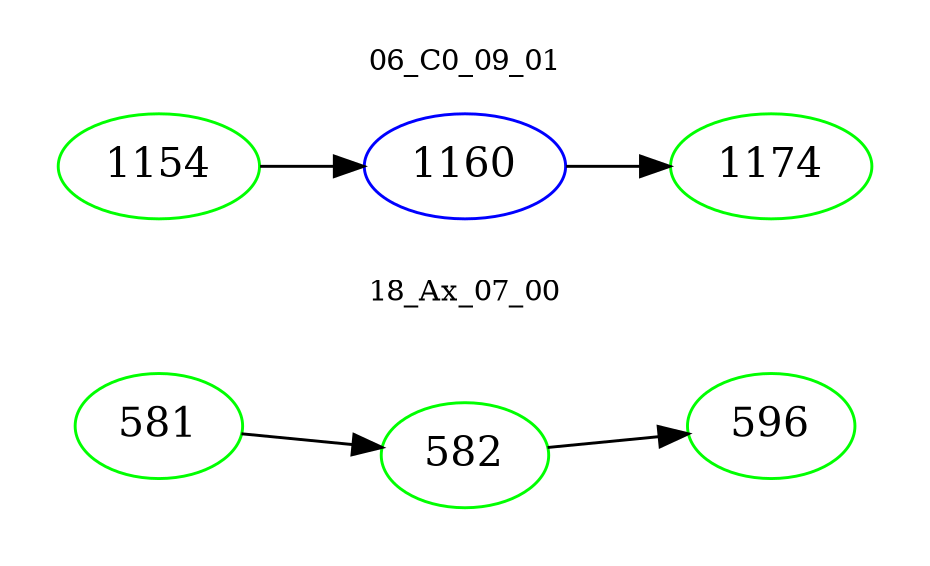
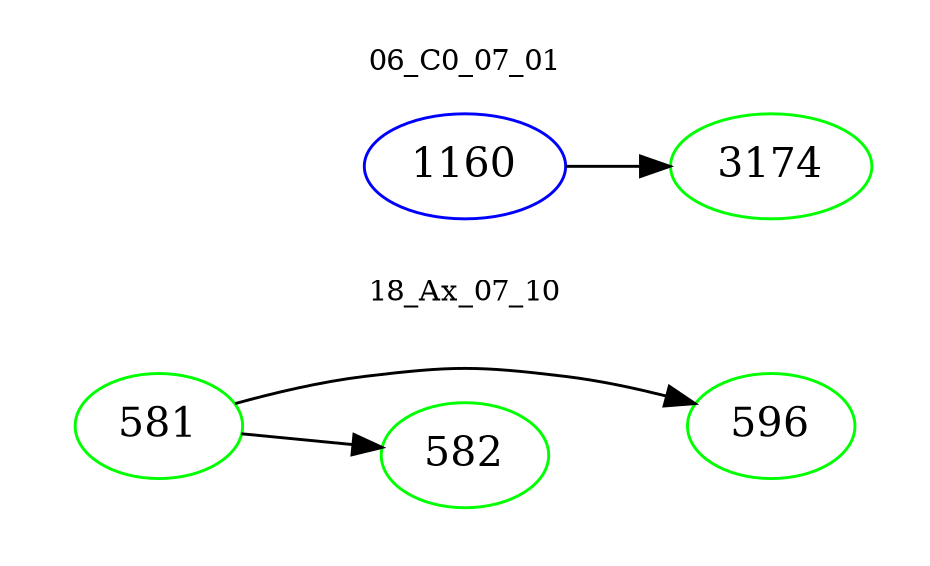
cluster "06_C0_09_01": label "06_C0_09_01" -> "06_C0_07_01"
node "1154": removed
node "1174": label "1174" -> "3174"
cluster "18_Ax_07_00": label "18_Ax_07_00" -> "18_Ax_07_10"
edge "582" -> "596": now "581" -> "596"
